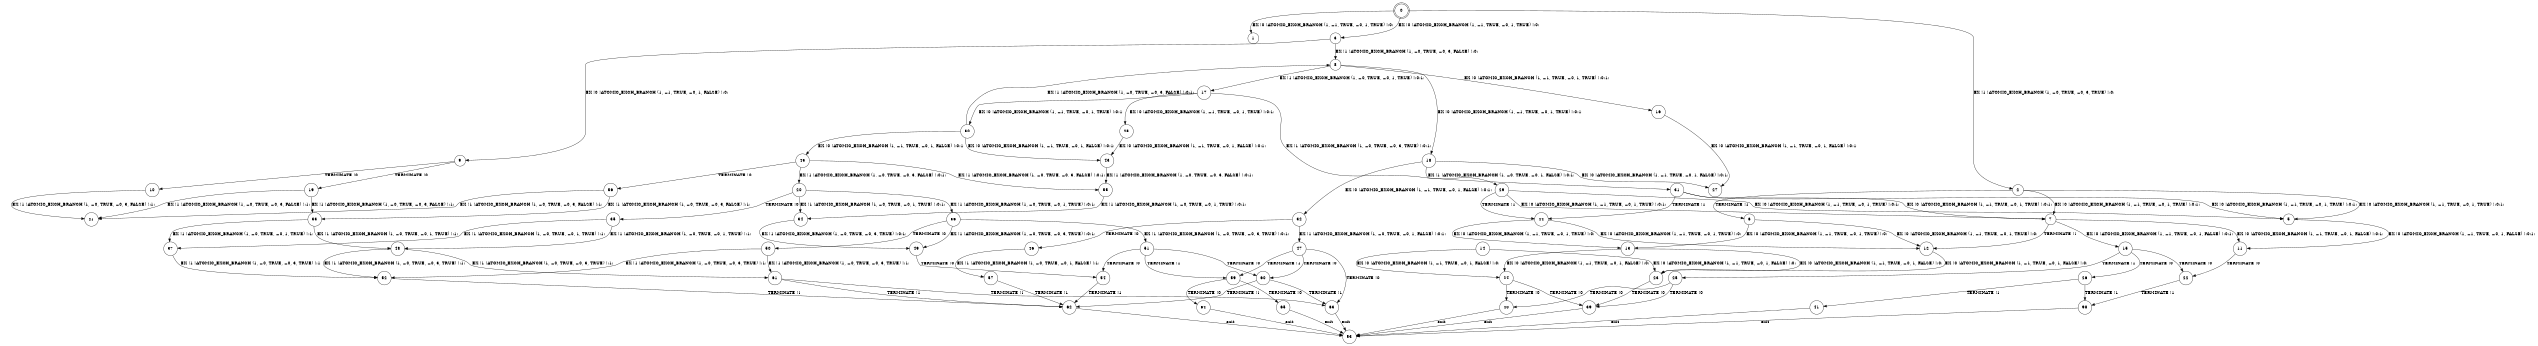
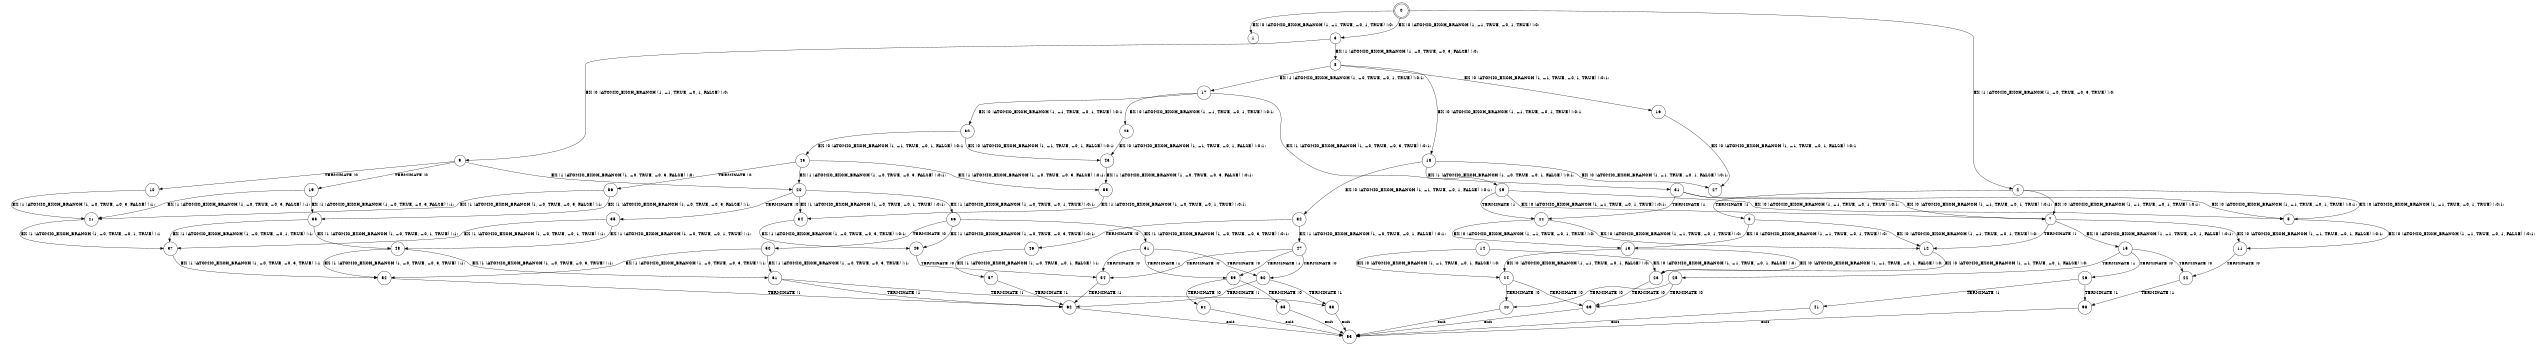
edge "30" -> "8": removed, label "EX !1 !ATOMIC_EXCH_BRANCH (1, +0, TRUE, +0, 3, FALSE) !:0:1:"
edge "9" -> "20": added, label "EX !1 !ATOMIC_EXCH_BRANCH (1, +0, TRUE, +0, 3, FALSE) !:0:"
edge "21" -> "37": added, label "EX !1 !ATOMIC_EXCH_BRANCH (1, +0, TRUE, +0, 1, TRUE) !:1:"
edge "47" -> "63": now "47" -> "54"
